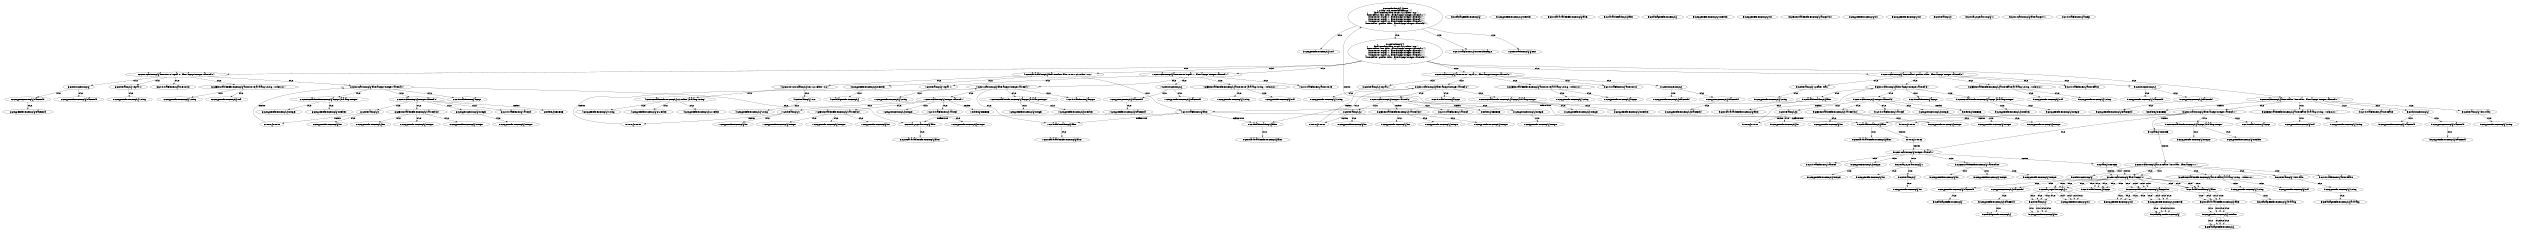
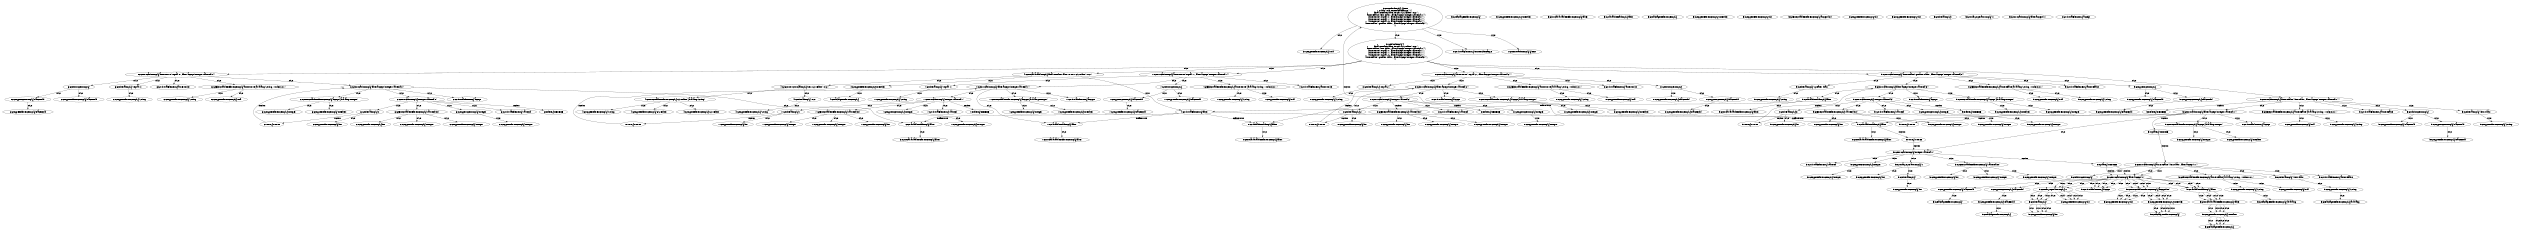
node "9:CtThisAccessImpl@": label "9:CtThisAccessImpl@" -> "9:CtTypeAccessImpl@"
node "8:CtTypeReferenceImpl@accept": label "8:CtTypeReferenceImpl@accept" -> "8:CtTypeReferenceImpl@null"
node "6:CtUnaryOperatorImpl@filter": label "6:CtUnaryOperatorImpl@filter" -> "6:CtVariableReadImpl@filter"
